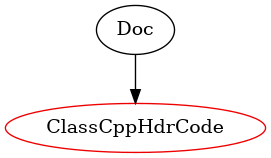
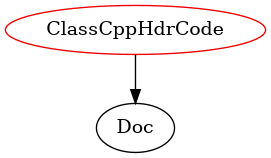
edge "Doc" -> "ClassCppHdrCode": reversed
